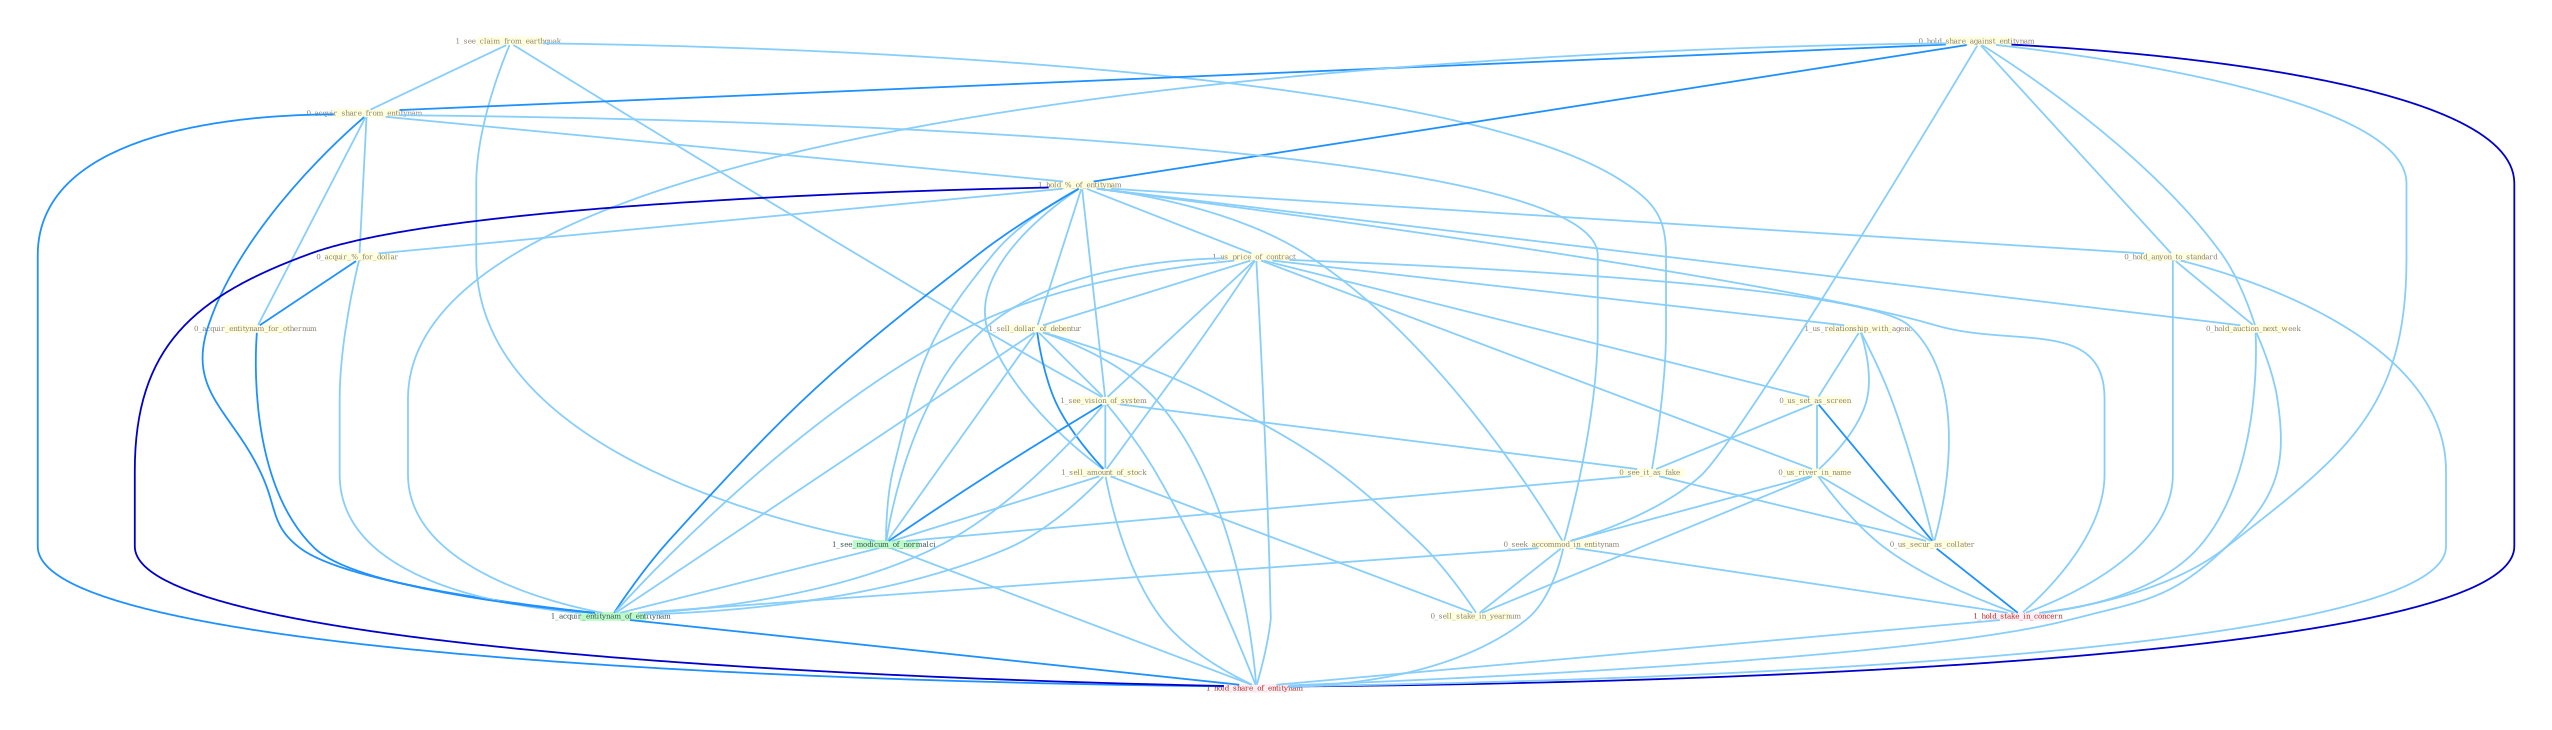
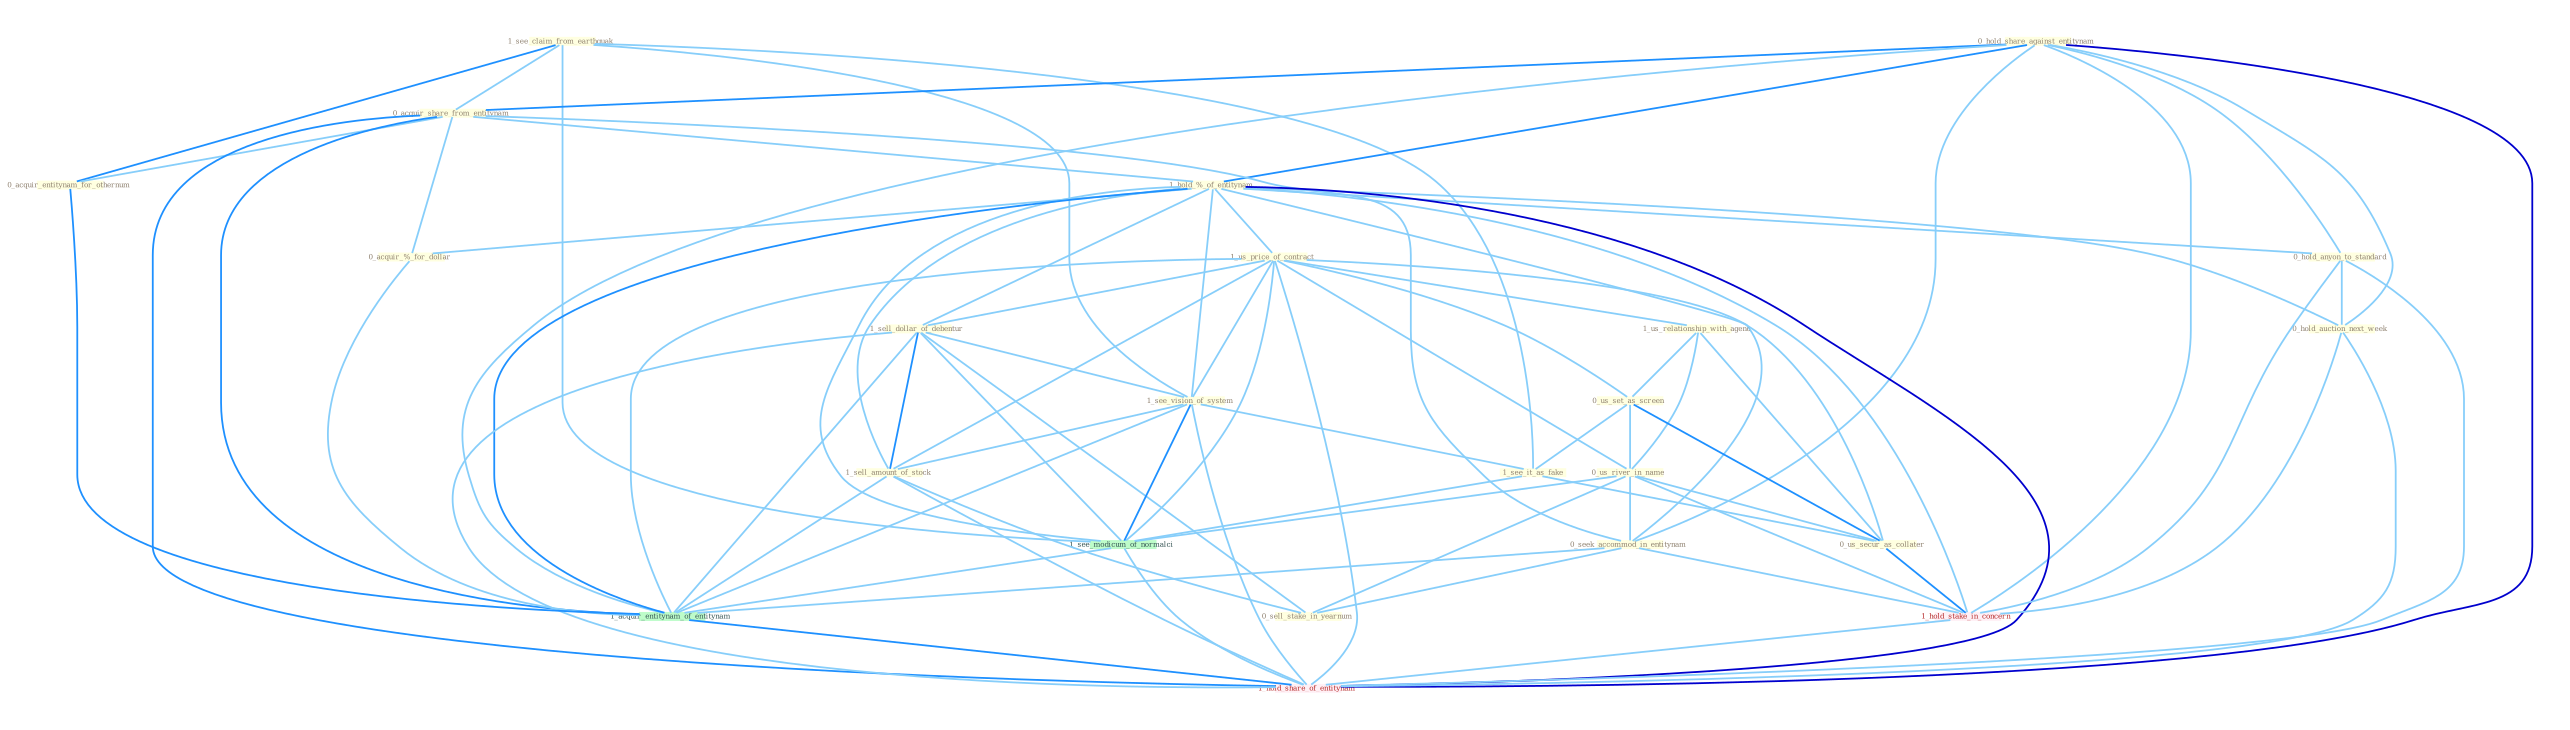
edge "0_acquir_%_for_dollar" -- "0_acquir_entitynam_for_othernum": now "1_see_claim_from_earthquak" -- "0_acquir_entitynam_for_othernum"
node "0_see_it_as_fake": label "0_see_it_as_fake" -> "1_see_it_as_fake"
edge "1_sell_amount_of_stock" -- "1_see_modicum_of_normalci": now "0_us_river_in_name" -- "1_see_modicum_of_normalci"
edge "0_seek_accommod_in_entitynam" -- "1_hold_share_of_entitynam": removed
